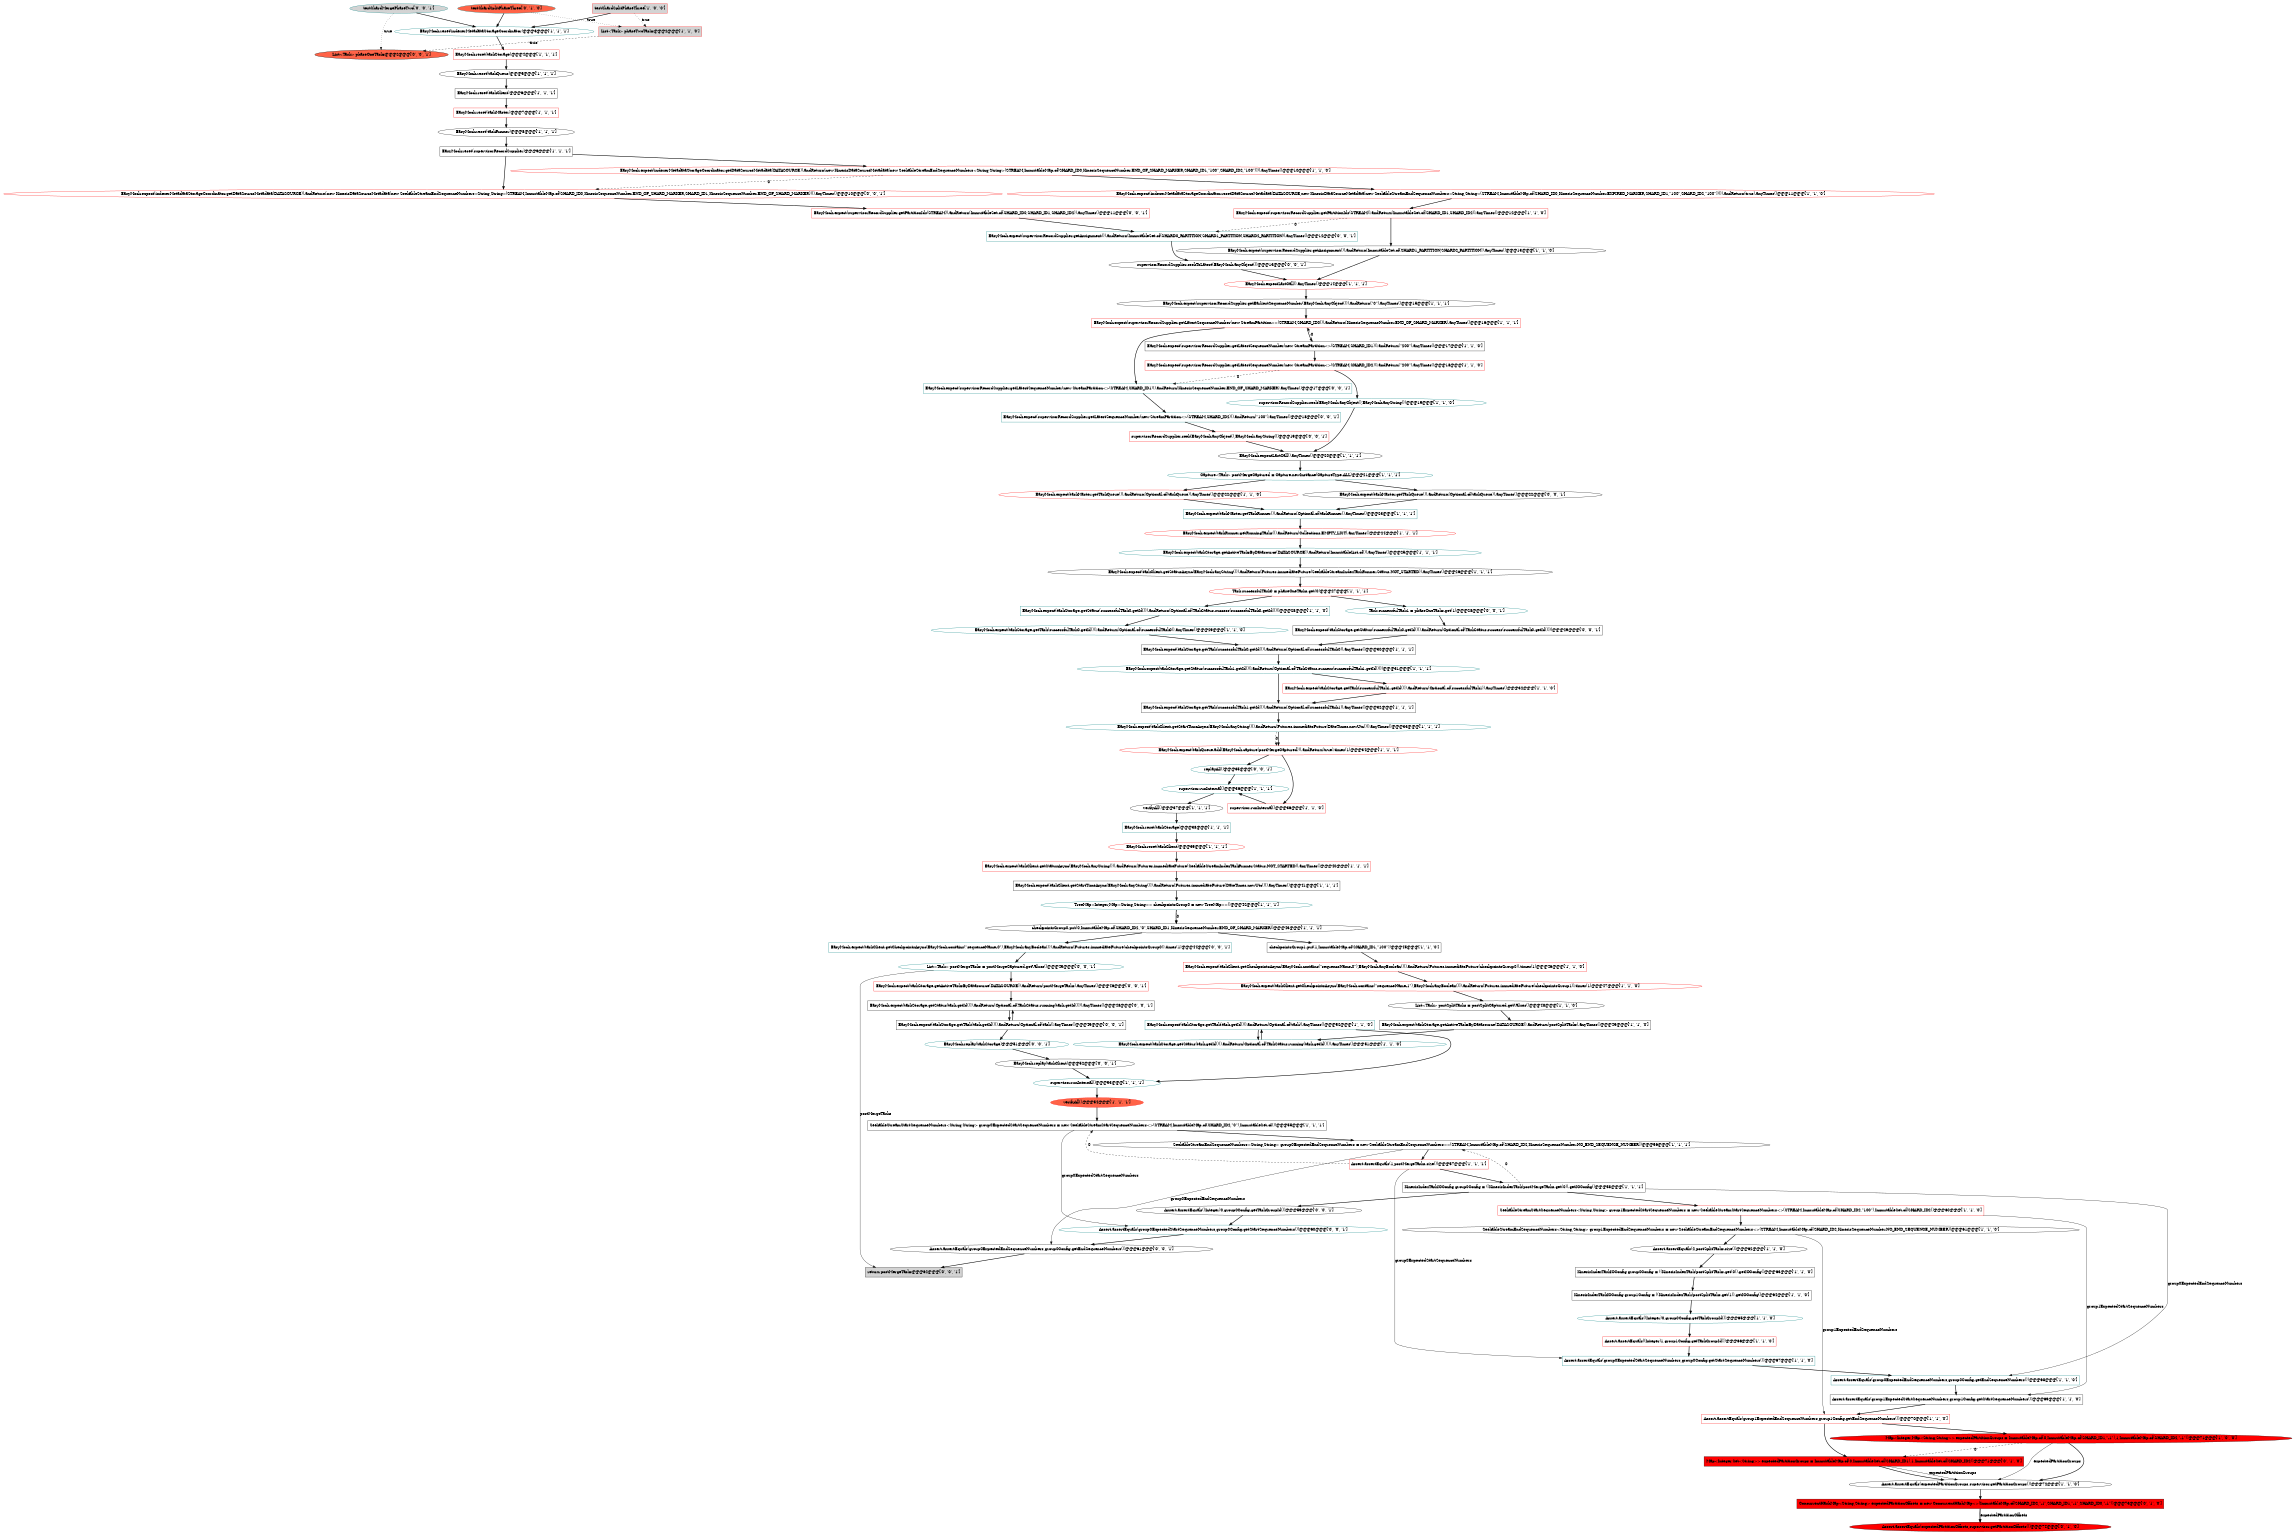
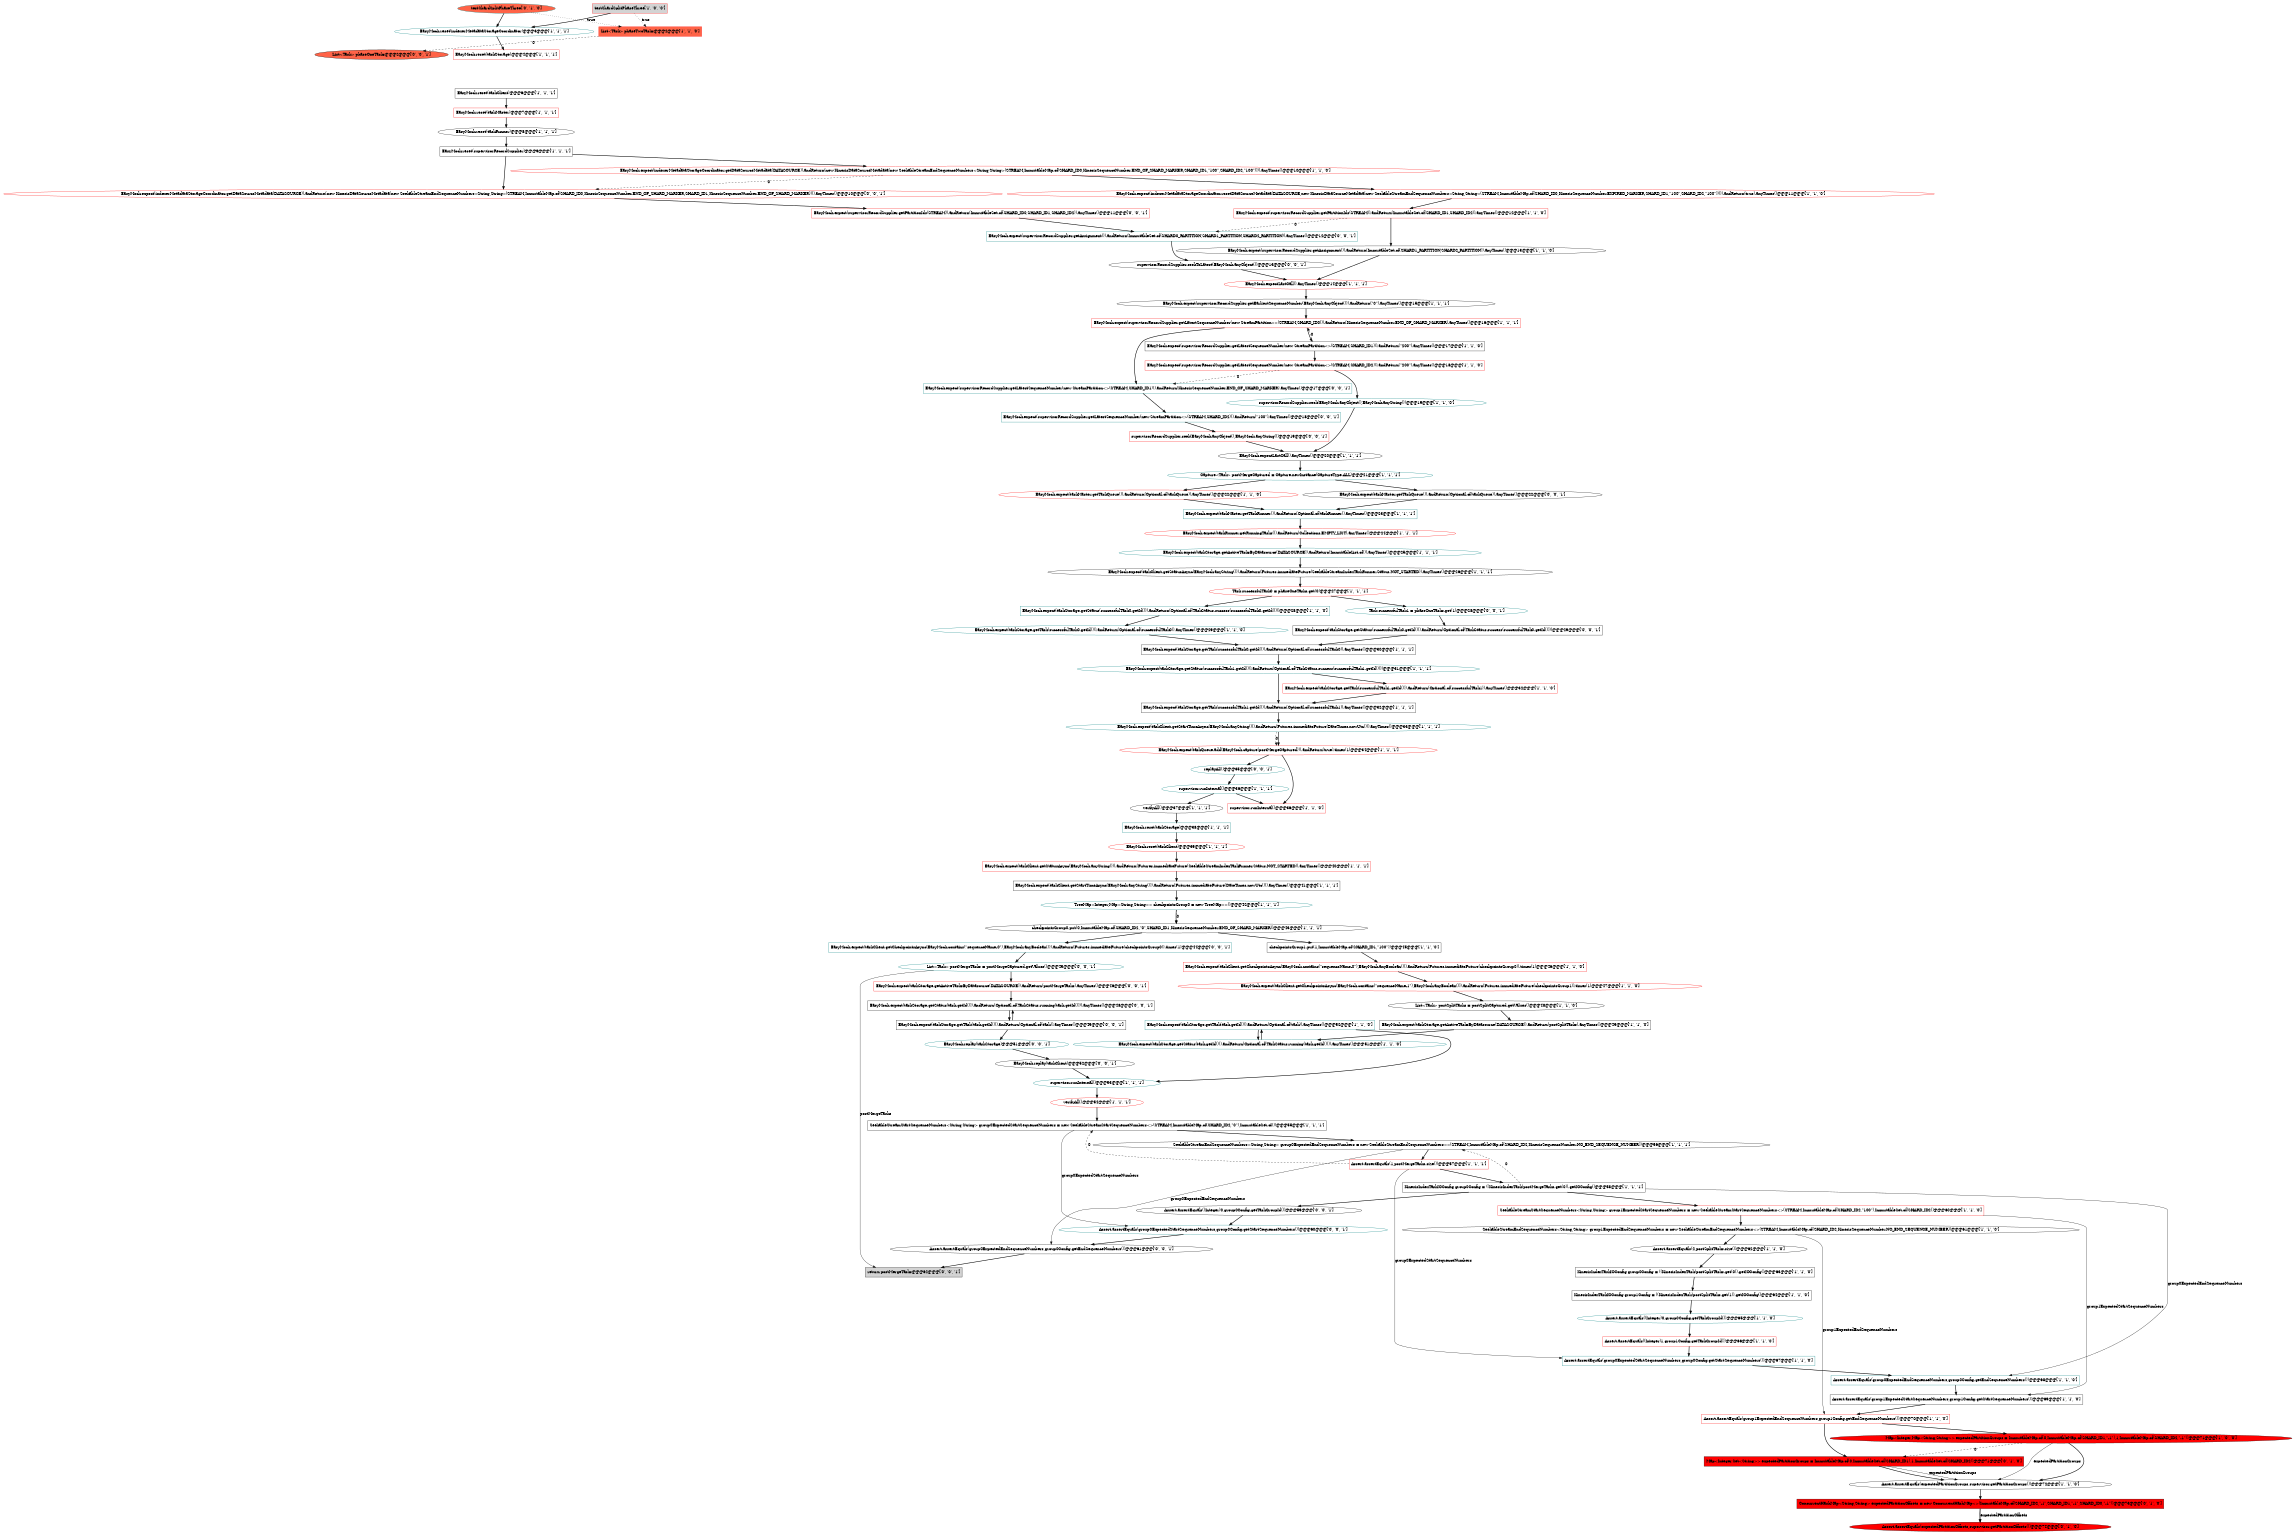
node "testShardMergePhaseTwo['0', '0', '1']": removed
node "List<Task> phaseTwoTasks@@@2@@@['1', '1', '0']": fillcolor lightgray -> tomato
edge "List<Task> phaseTwoTasks@@@2@@@['1', '1', '0']" -> "List<Task> phaseOneTasks@@@2@@@['0', '0', '1']": label "true" -> "0"
node "EasyMock.reset(taskQueue)@@@5@@@['1', '1', '1']": removed
edge "supervisor.runInternal()@@@36@@@['1', '1', '0']" -> "supervisor.runInternal()@@@36@@@['1', '1', '1']": reversed
node "verifyAll()@@@54@@@['1', '1', '1']": fillcolor tomato -> white
